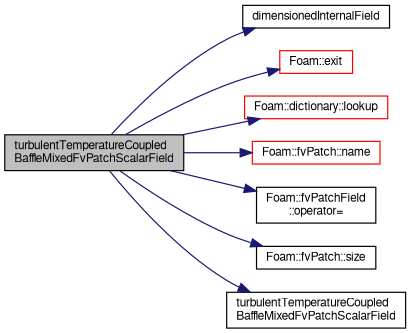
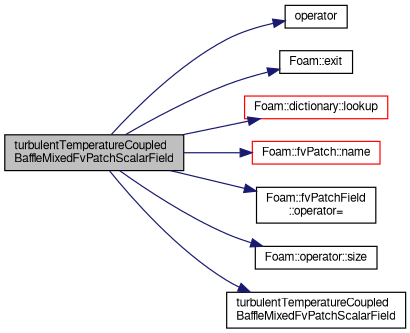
node "dimensionedInternalField": label "dimensionedInternalField" -> "operator"
node "Foam::exit": color red -> black
node "Foam::fvPatch::size": label "Foam::fvPatch::size" -> "Foam::operator::size"
